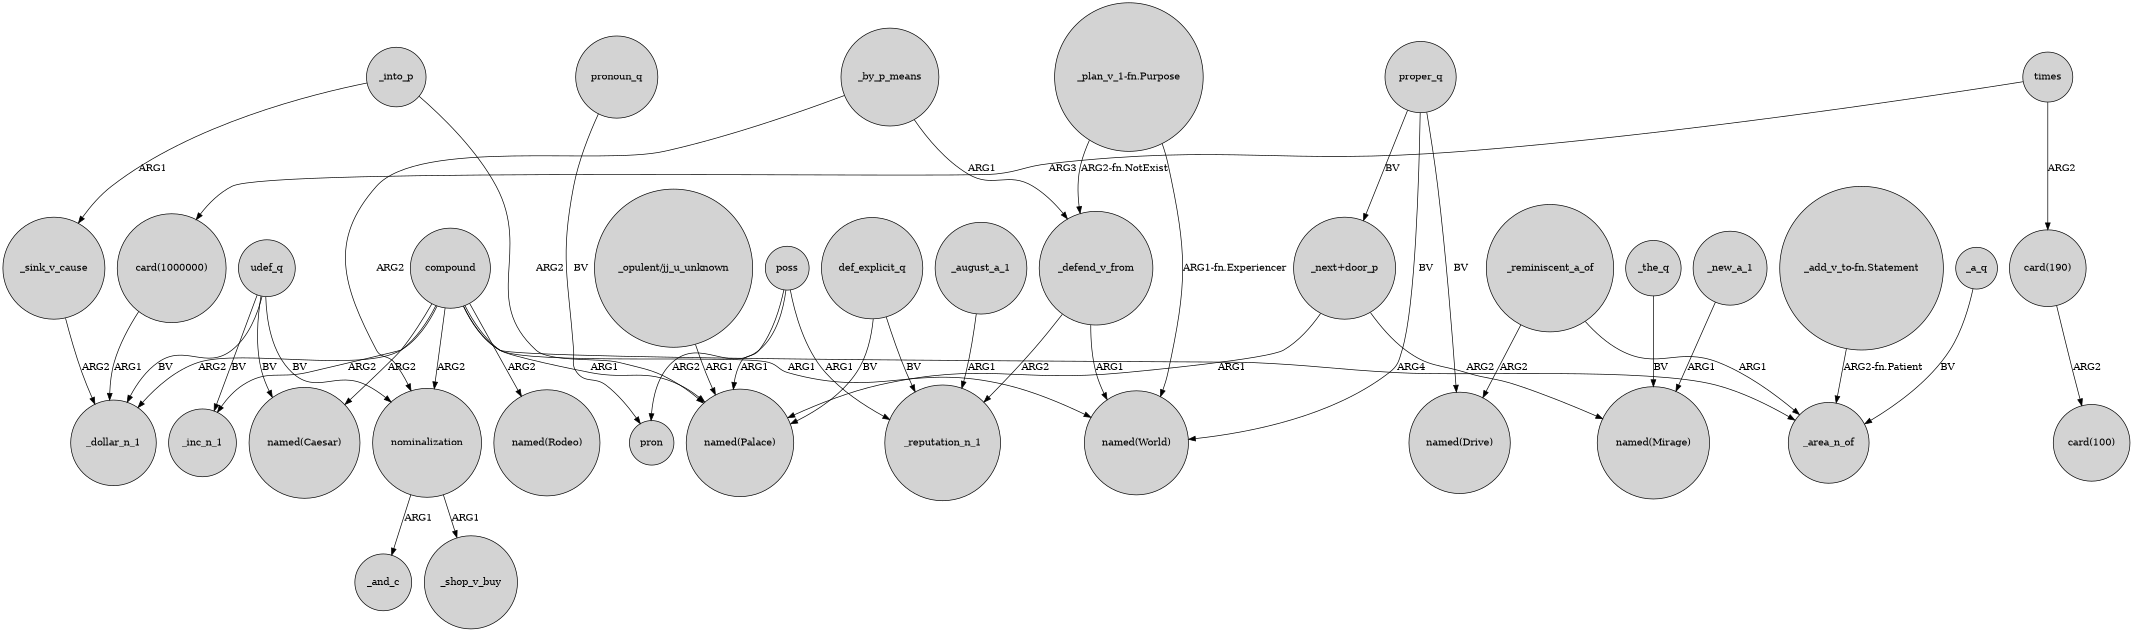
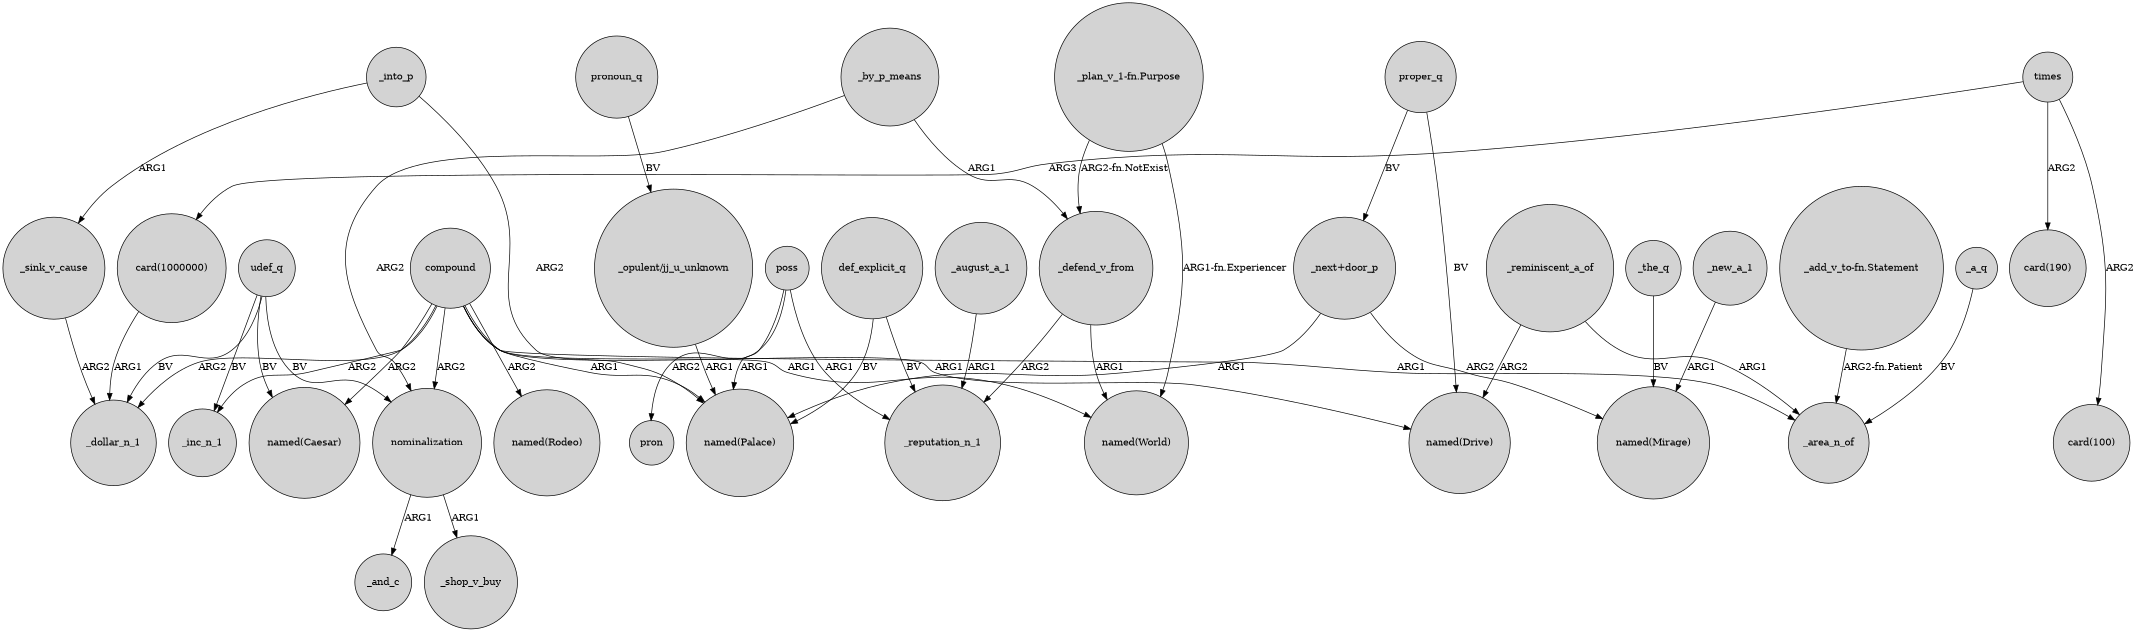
edge "pronoun_q" -> "pron": now "pronoun_q" -> "_opulent/jj_u_unknown"
edge "proper_q" -> "named(World)": removed, label "BV"
edge "card(190)" -> "card(100)": now "times" -> "card(100)"
edge "compound" -> "named(Drive)": added, label "ARG1"
edge "compound" -> "_area_n_of": label "ARG4" -> "ARG1"
